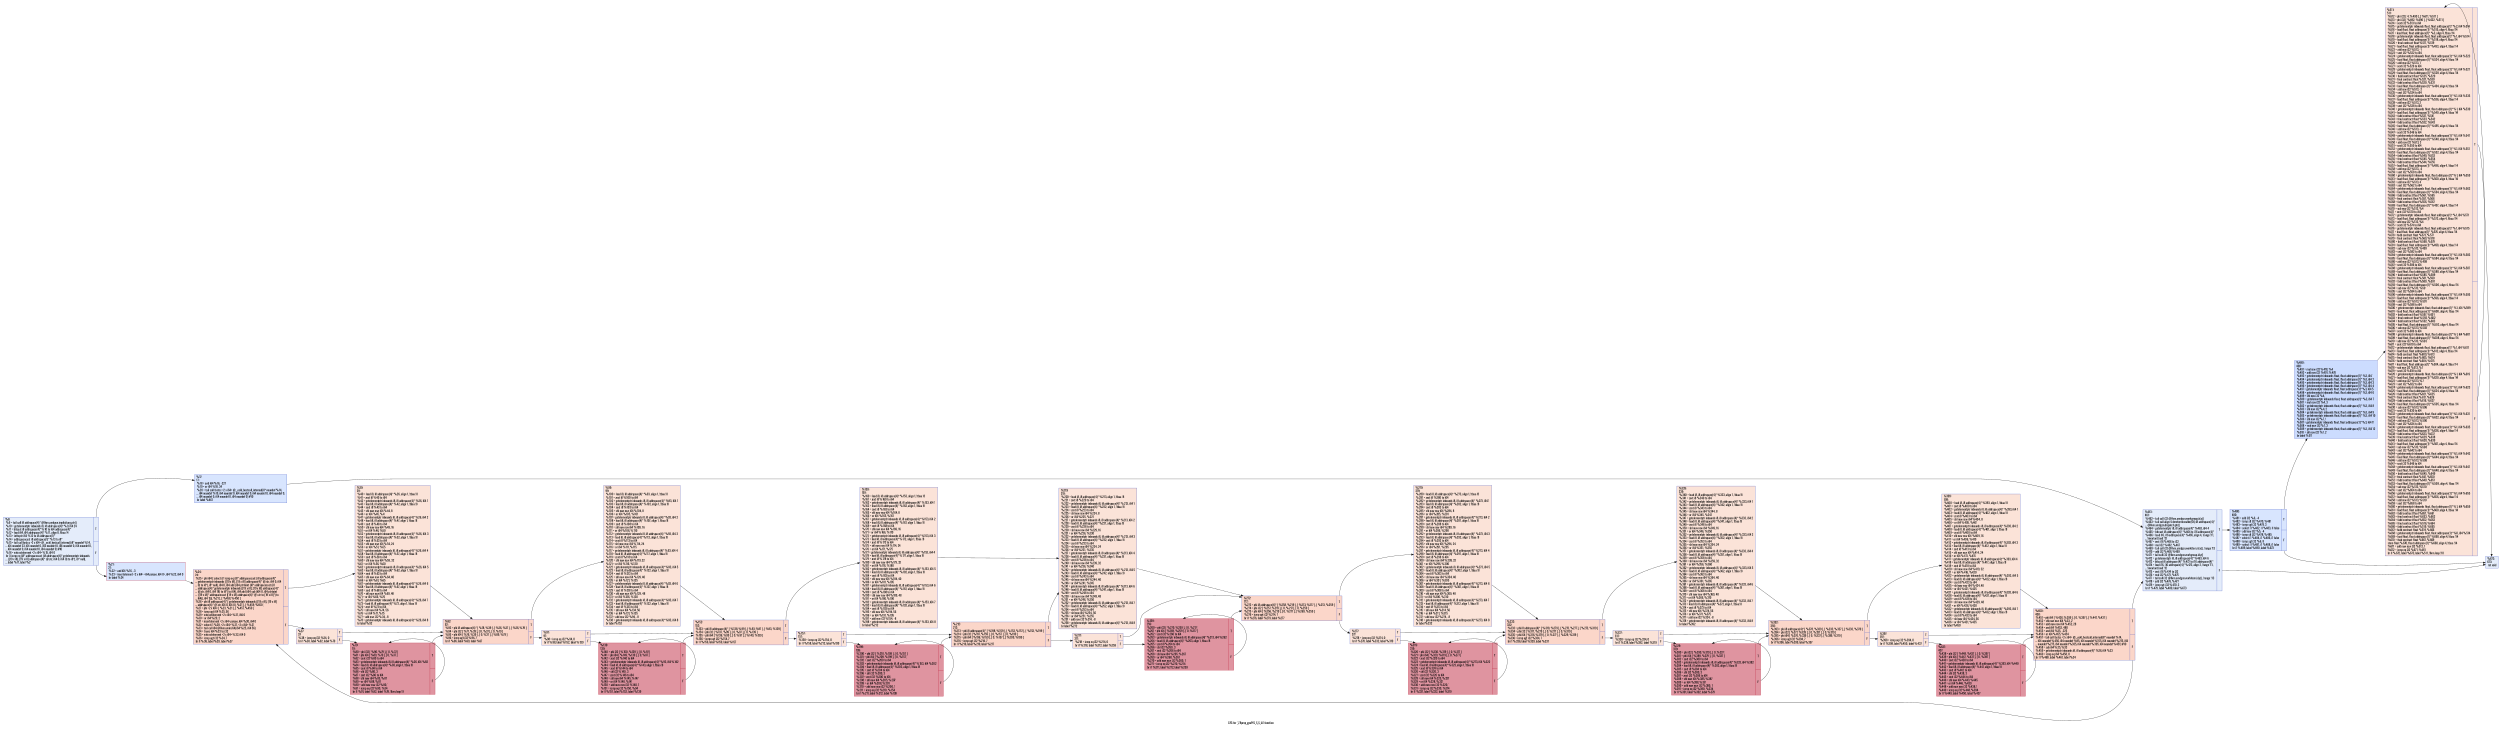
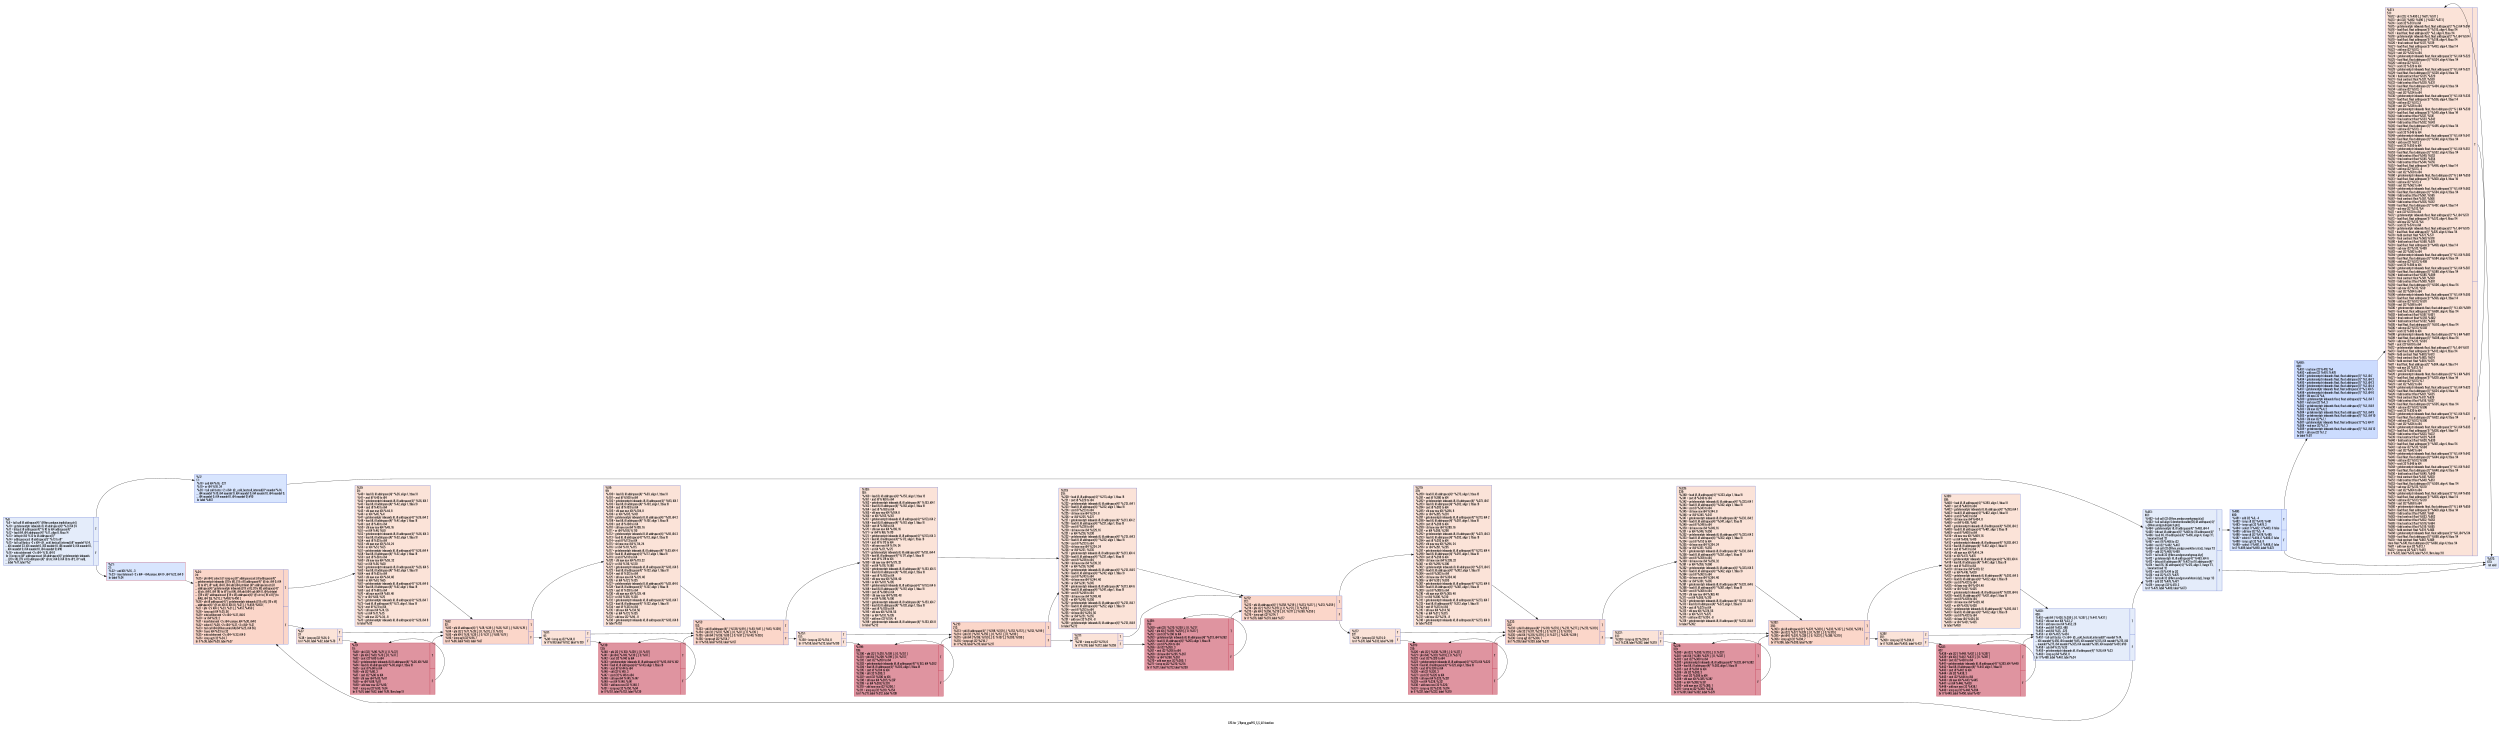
node "%339:": text "%354 = zext i8 %353 to i64" -> "%354 = zext i8 %153 to i64"
node "%450:": fillcolor #f6a38570 -> #c1d4f470
